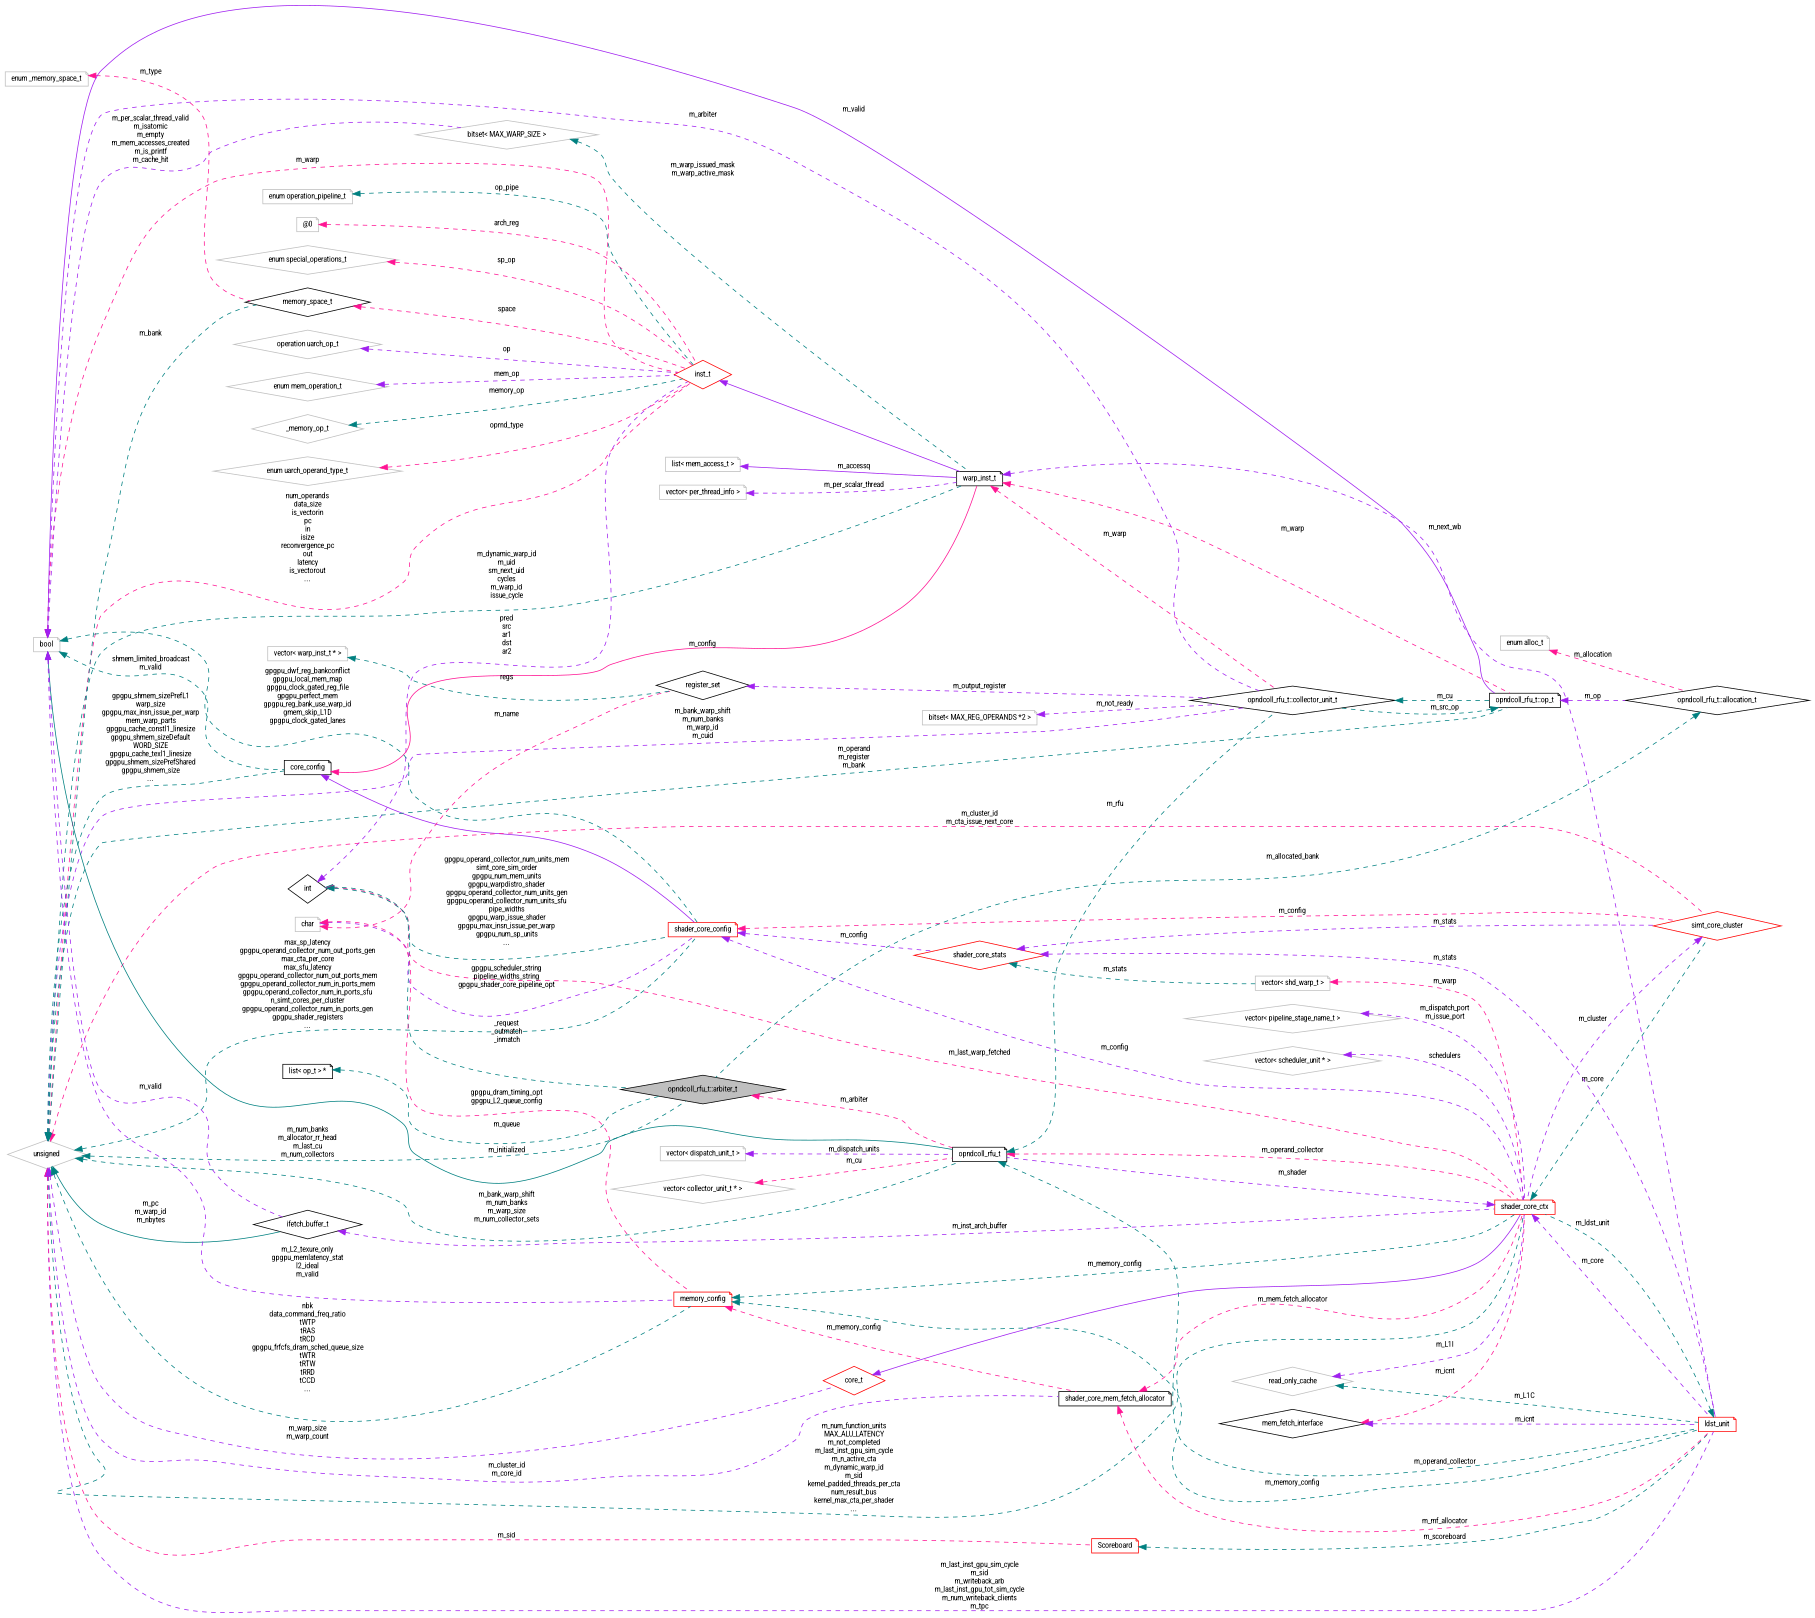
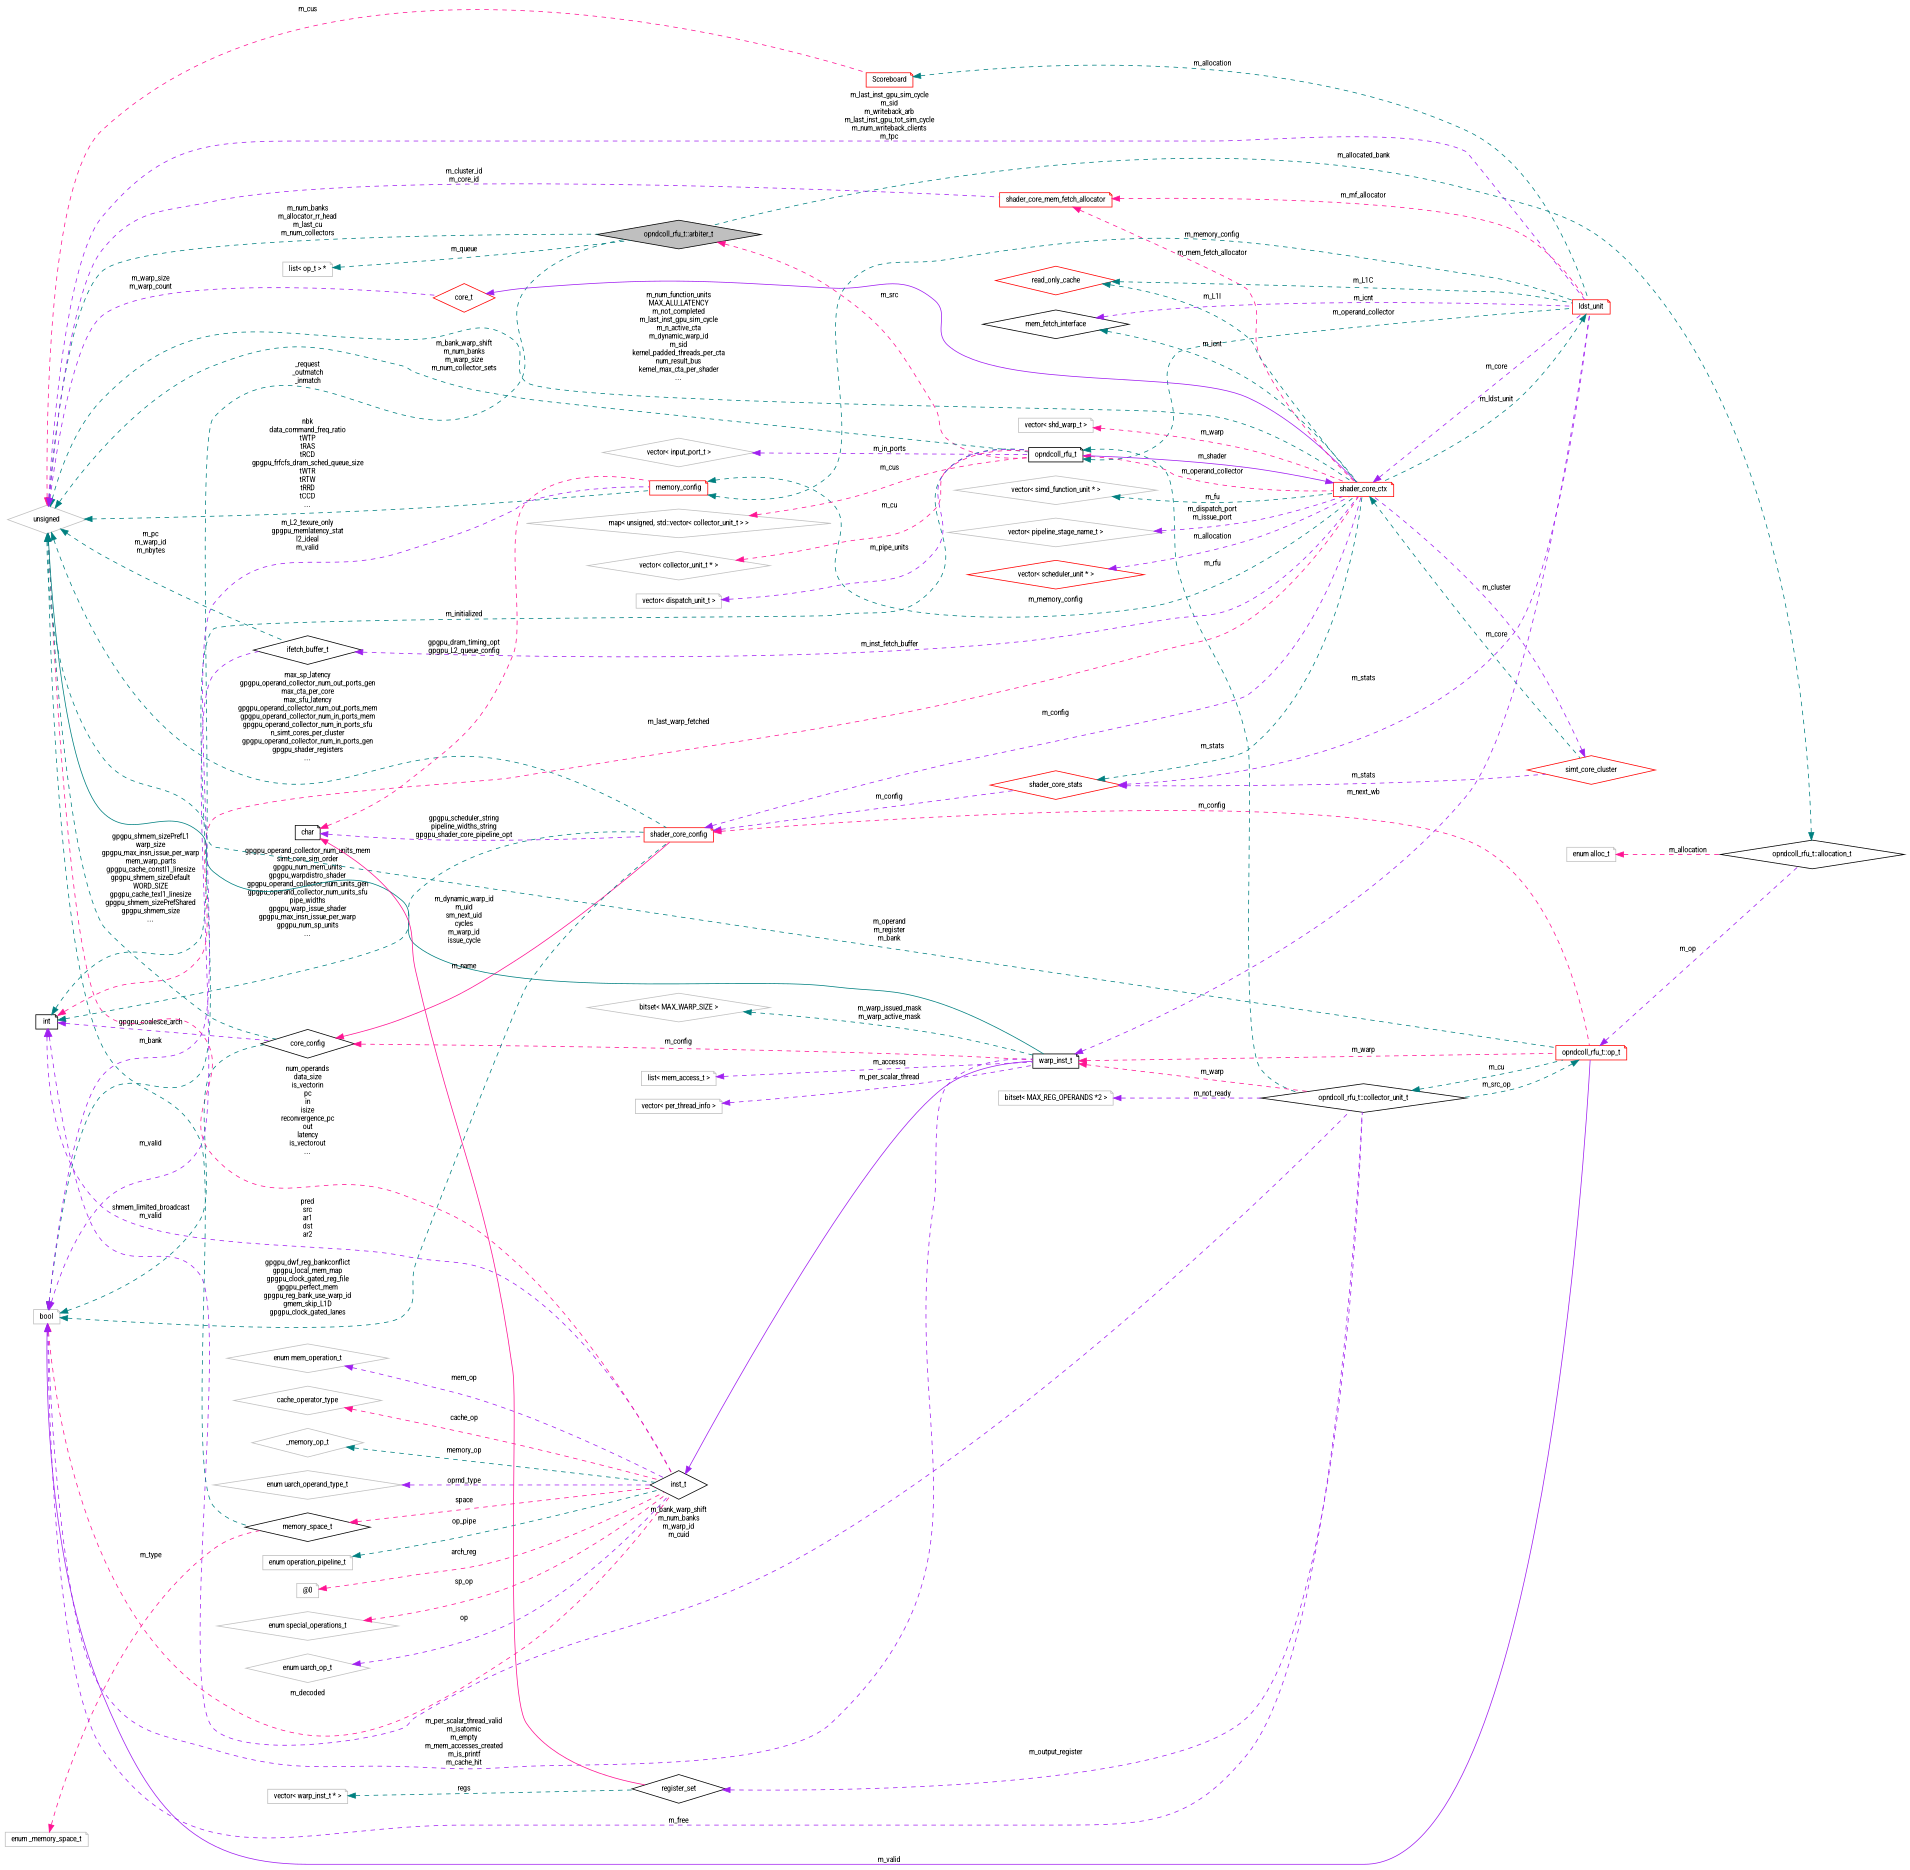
edge "opndcoll_rfu_t::collector_unit_t" -> "bool": label "m_arbiter" -> "m_free"
edge "inst_t" -> "bool": label "m_warp" -> "m_decoded"
edge "bitset< MAX_WARP_SIZE >" -> "bool": now "warp_inst_t" -> "bool"
node "operation uarch_op_t": label "operation uarch_op_t" -> "enum uarch_op_t"
node "inst_t": color red -> black
edge "inst_t" -> "enum uarch_operand_type_t": color deeppink -> purple
node "vector< input_port_t >": added
edge "warp_inst_t" -> "list< mem_access_t >": style solid -> dashed
node "vector< simd_function_unit * >": added
node "map< unsigned, std::vector< collector_unit_t > >": added
edge "warp_inst_t" -> "unsigned": style dashed -> solid
edge "warp_inst_t" -> "core_config": style solid -> dashed
node "opndcoll_rfu_t::op_t": color black -> red
edge "opndcoll_rfu_t::collector_unit_t" -> "unsigned": now "opndcoll_rfu_t::collector_unit_t" -> "int"
node "core_config": shape note -> diamond
edge "register_set" -> "char": style dashed -> solid
edge "simt_core_cluster" -> "unsigned": removed, label "m_cluster_id m_cta_issue_next_core"
edge "shader_core_config" -> "core_config": color purple -> deeppink
node "int": shape diamond -> note
edge "simt_core_cluster" -> "shader_core_config": now "opndcoll_rfu_t::op_t" -> "shader_core_config"
node "char": color grey75 -> black
edge "vector< shd_warp_t >" -> "shader_core_stats": now "shader_core_ctx" -> "shader_core_stats"
edge "core_config" -> "int": added, label "gpgpu_coalesce_arch"
edge "shader_core_ctx" -> "vector< scheduler_unit * >": label "schedulers" -> "m_allocation"
node "vector< scheduler_unit * >": color grey75 -> red
node "list< op_t > *": color black -> grey75
edge "opndcoll_rfu_t" -> "opndcoll_rfu_t::arbiter_t": label "m_arbiter" -> "m_src"
edge "opndcoll_rfu_t" -> "bool": style solid -> dashed
edge "opndcoll_rfu_t" -> "vector< dispatch_unit_t >": label "m_dispatch_units" -> "m_pipe_units"
edge "opndcoll_rfu_t" -> "shader_core_ctx": style dashed -> solid
edge "shader_core_ctx" -> "ifetch_buffer_t": label "m_inst_arch_buffer" -> "m_inst_fetch_buffer"
edge "ifetch_buffer_t" -> "unsigned": style solid -> dashed
edge "shader_core_ctx" -> "read_only_cache": color purple -> teal
edge "shader_core_ctx" -> "mem_fetch_interface": color deeppink -> teal
edge "shader_core_mem_fetch_allocator" -> "memory_config": removed, label "m_memory_config"
node "read_only_cache": color grey75 -> red
node "shader_core_mem_fetch_allocator": color black -> red
node "cache_operator_type": added
edge "Scoreboard" -> "unsigned": label "m_sid" -> "m_cus"
edge "ldst_unit" -> "Scoreboard": label "m_scoreboard" -> "m_allocation"
